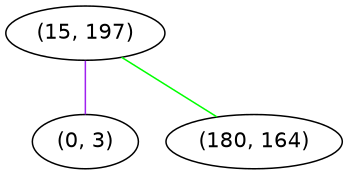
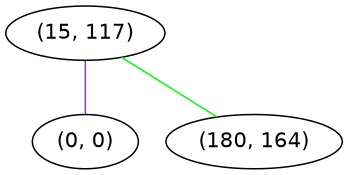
node "(15, 197)": label "(15, 197)" -> "(15, 117)"
node "(0, 3)": label "(0, 3)" -> "(0, 0)"
